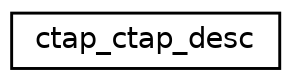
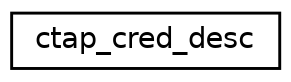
node "ctap_ctap_desc": label "ctap_ctap_desc" -> "ctap_cred_desc"
